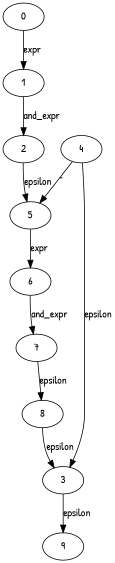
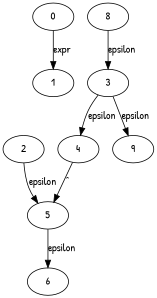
edge "1" -> "2": removed, label "and_expr"
edge "5" -> "6": label "expr" -> "epsilon"
edge "4" -> "3": reversed
node "7": removed
